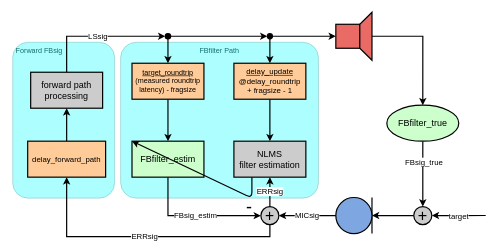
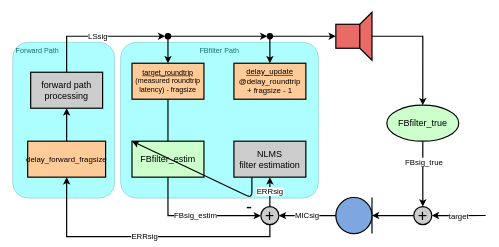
node "Forward FBsig": label "Forward FBsig" -> "Forward Path"
edge "delay_update @delay_roundtrip + fragsize - 1" -> "NLMS filter estimation": removed
edge "target_roundtrip (measured roundtrip latency) - fragsize" -> "FBfilter_estim": arrowhead classic -> none
node "delay_forward_path": label "delay_forward_path" -> "delay_forward_fragsize"
